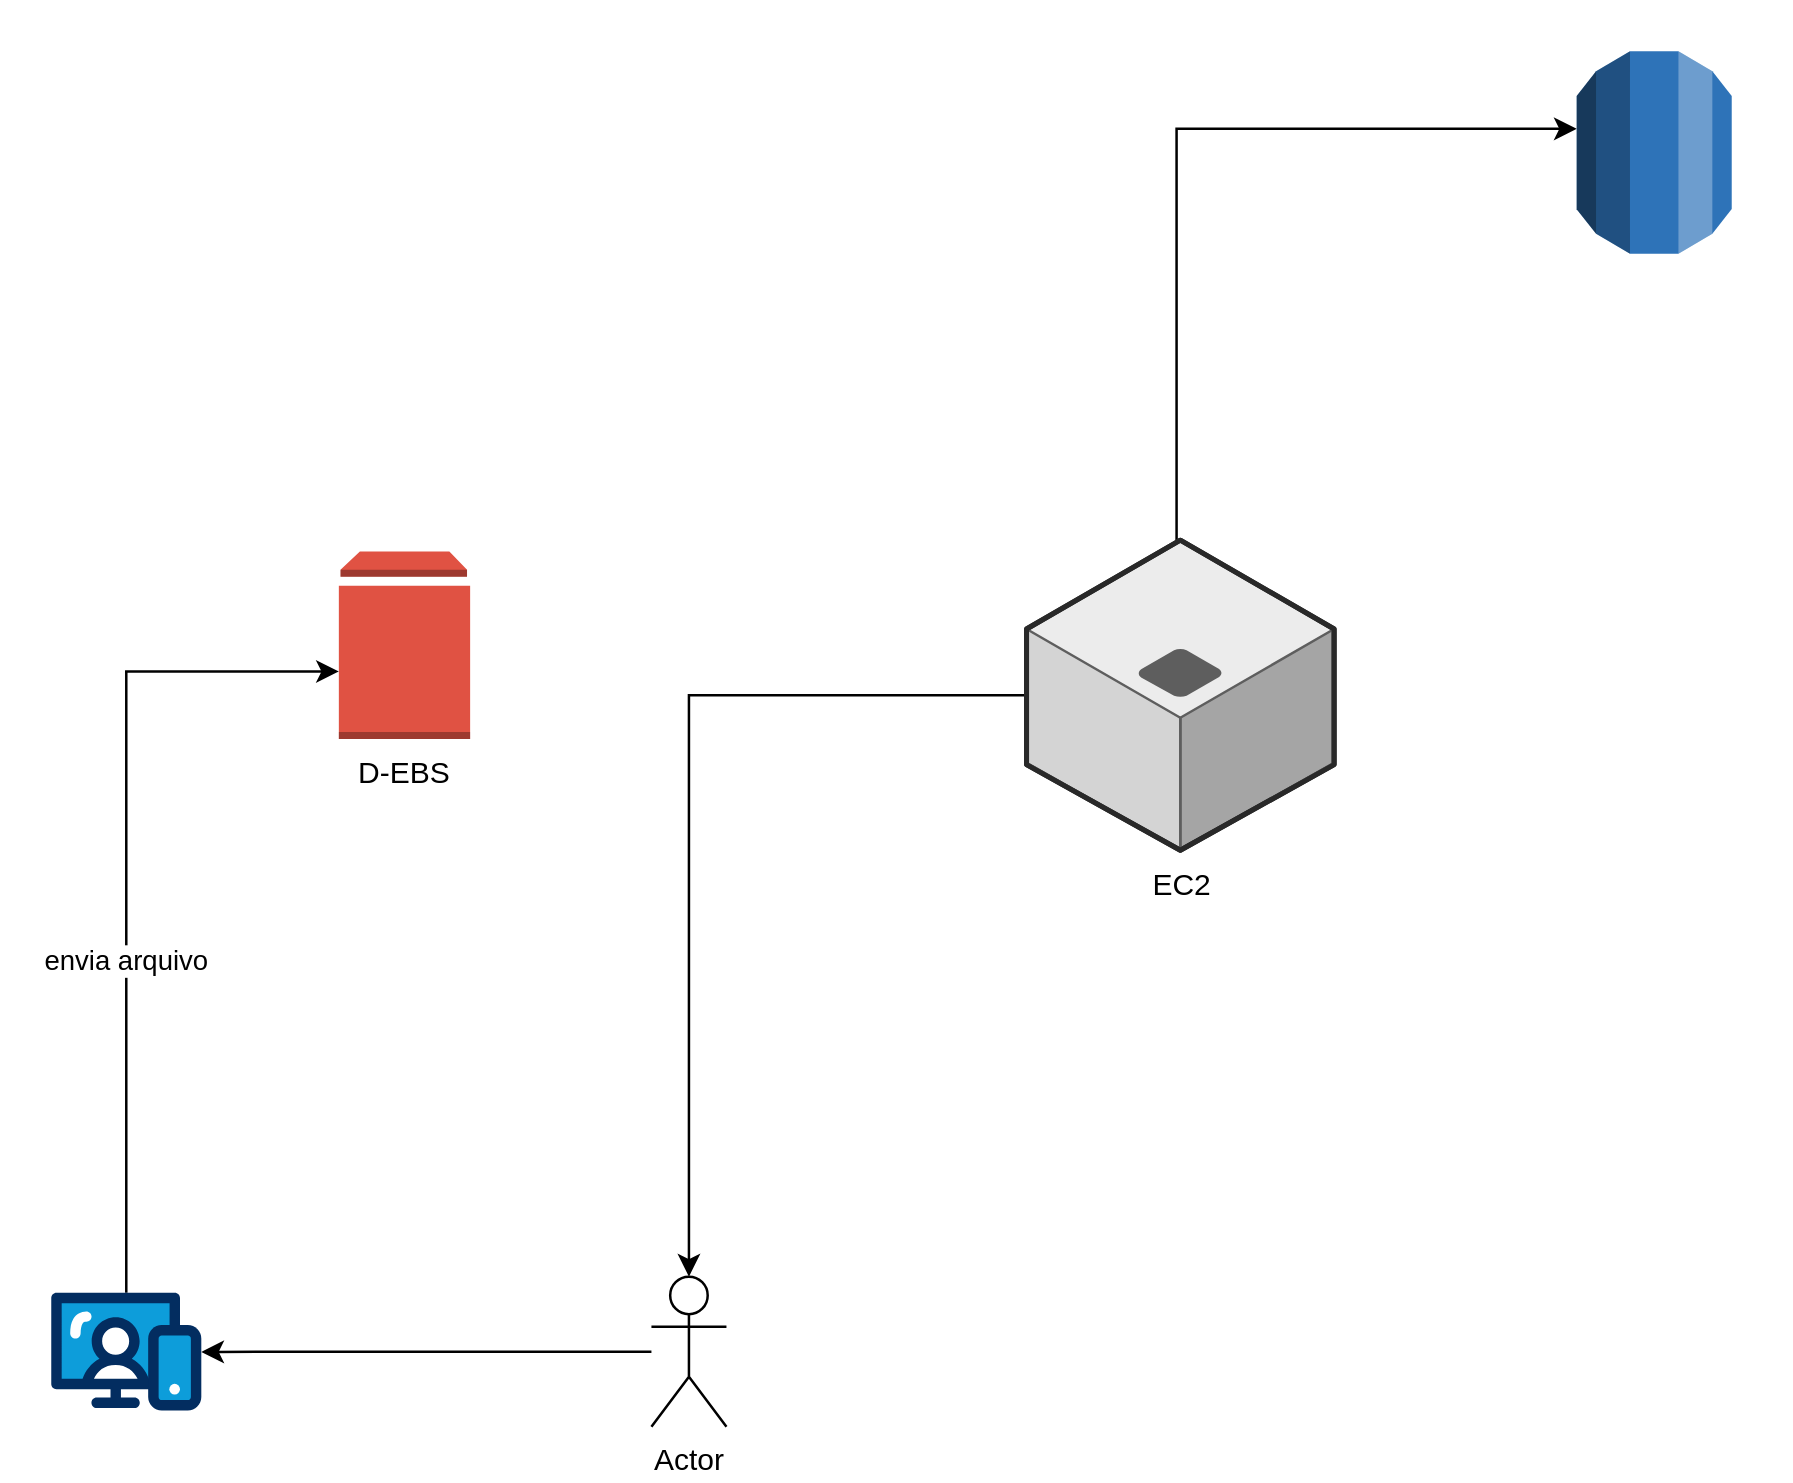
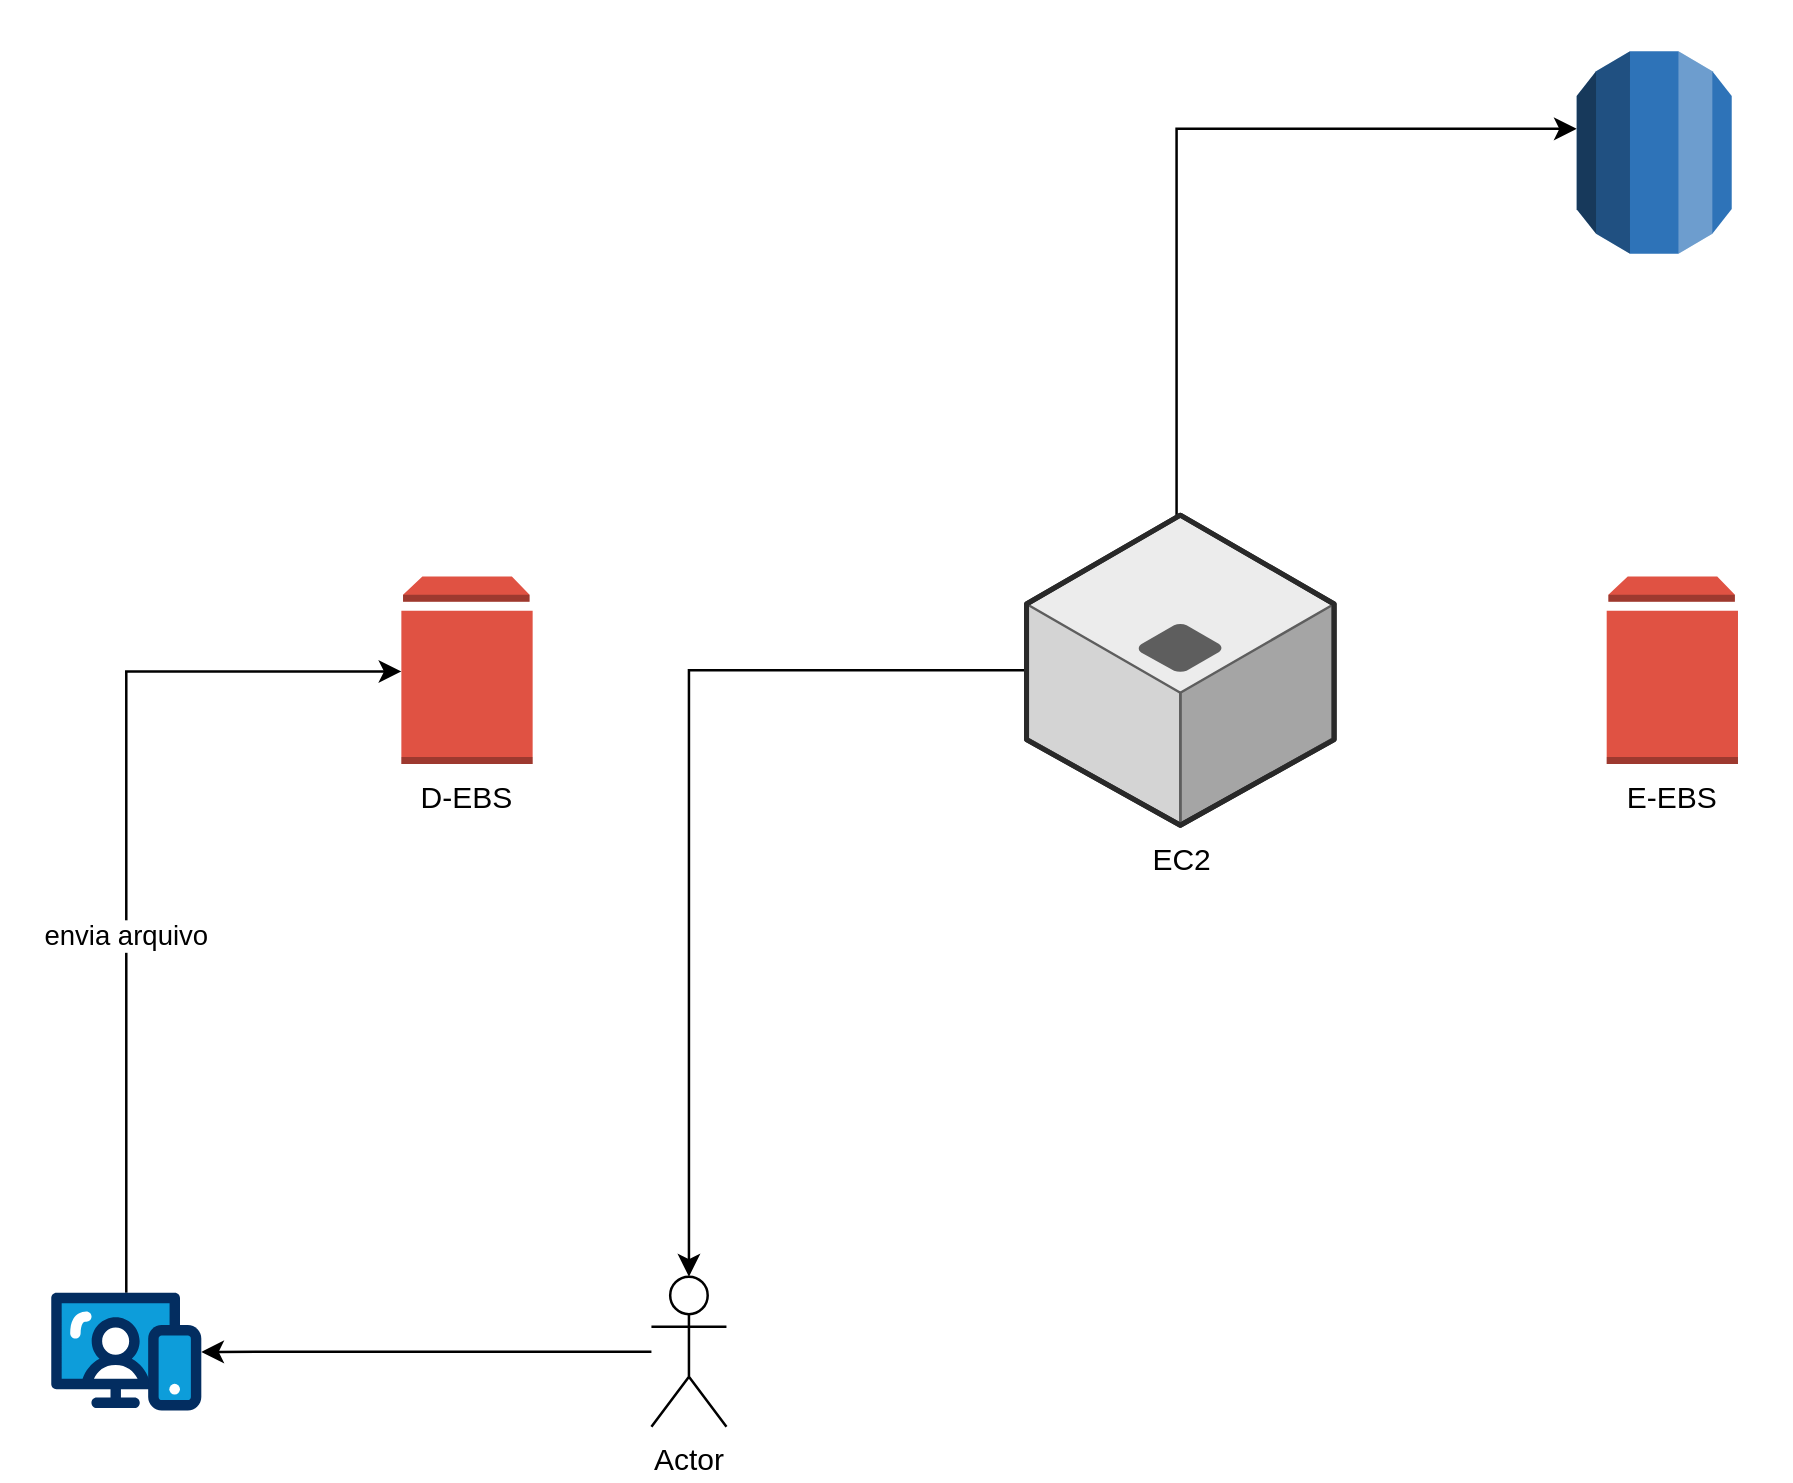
node "D-EBS": moved (404, 645) -> (467, 670)
node "E-EBS": added
node "EC2": moved (1180, 695) -> (1180, 670)
